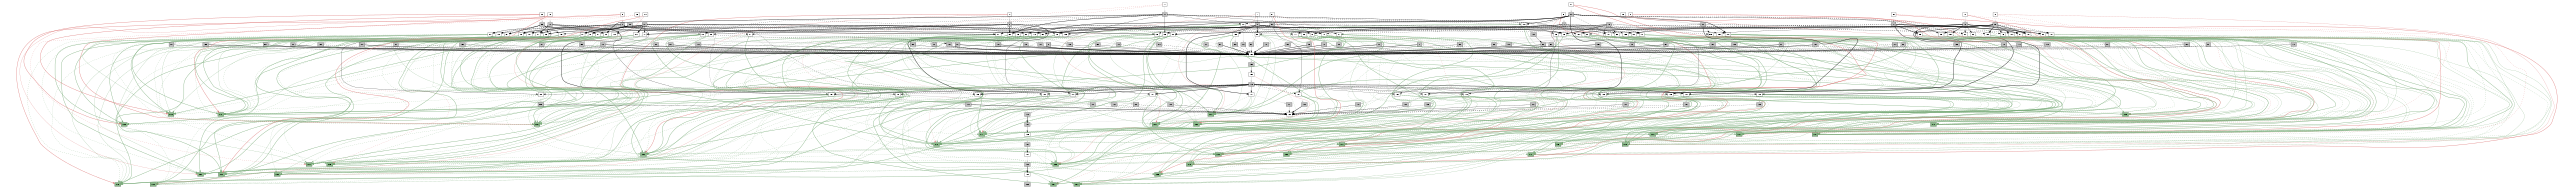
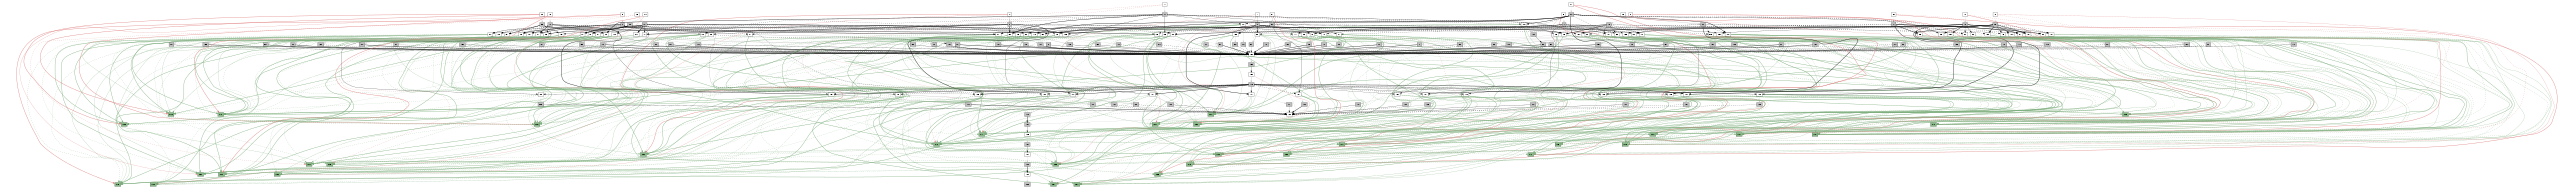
edge "137" -> "225": removed
